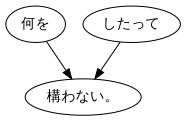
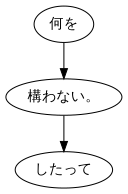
edge "したって" -> "構わない。": reversed
